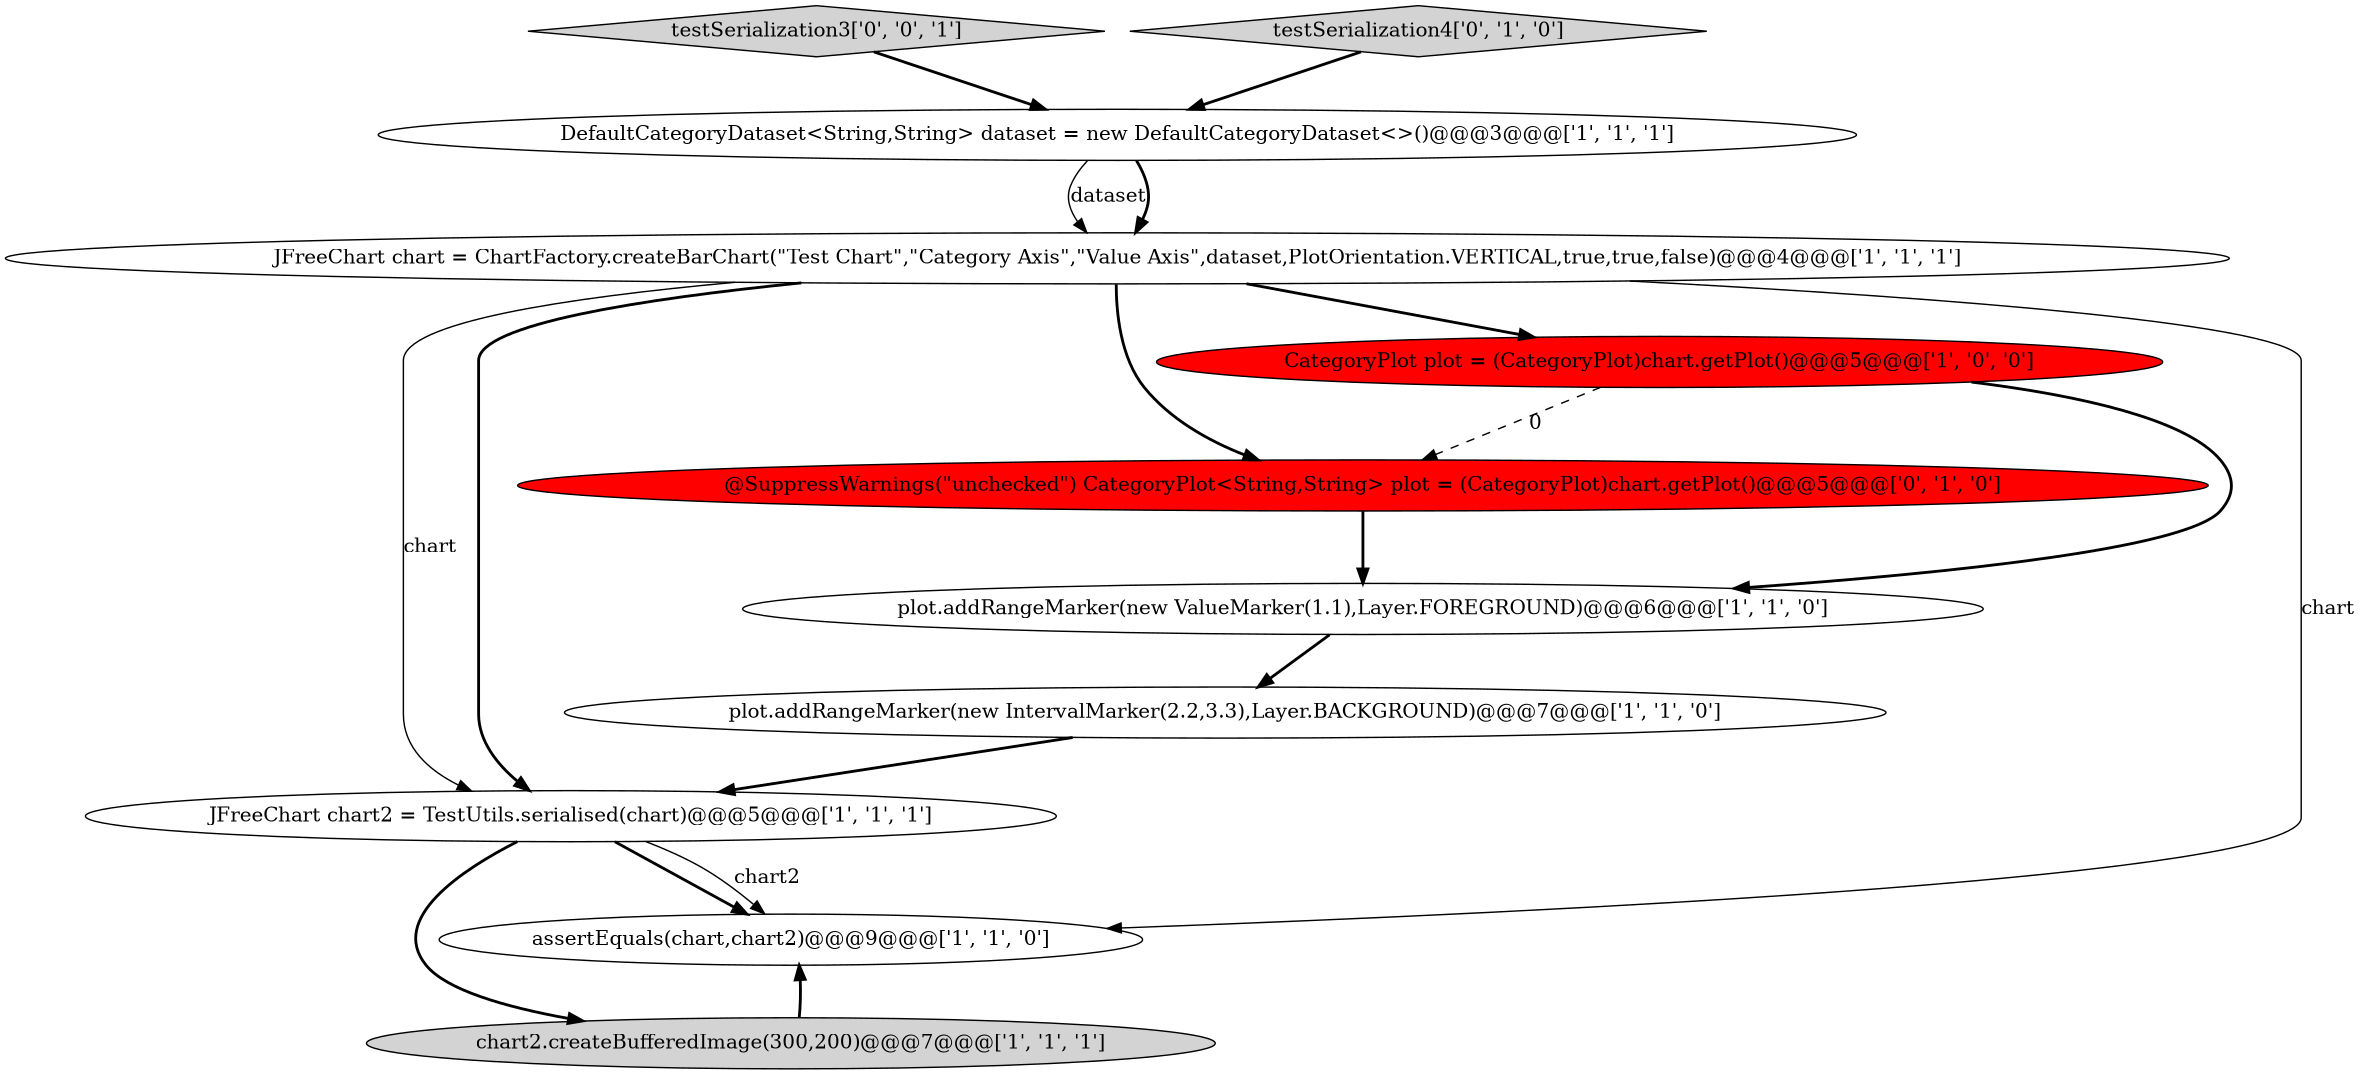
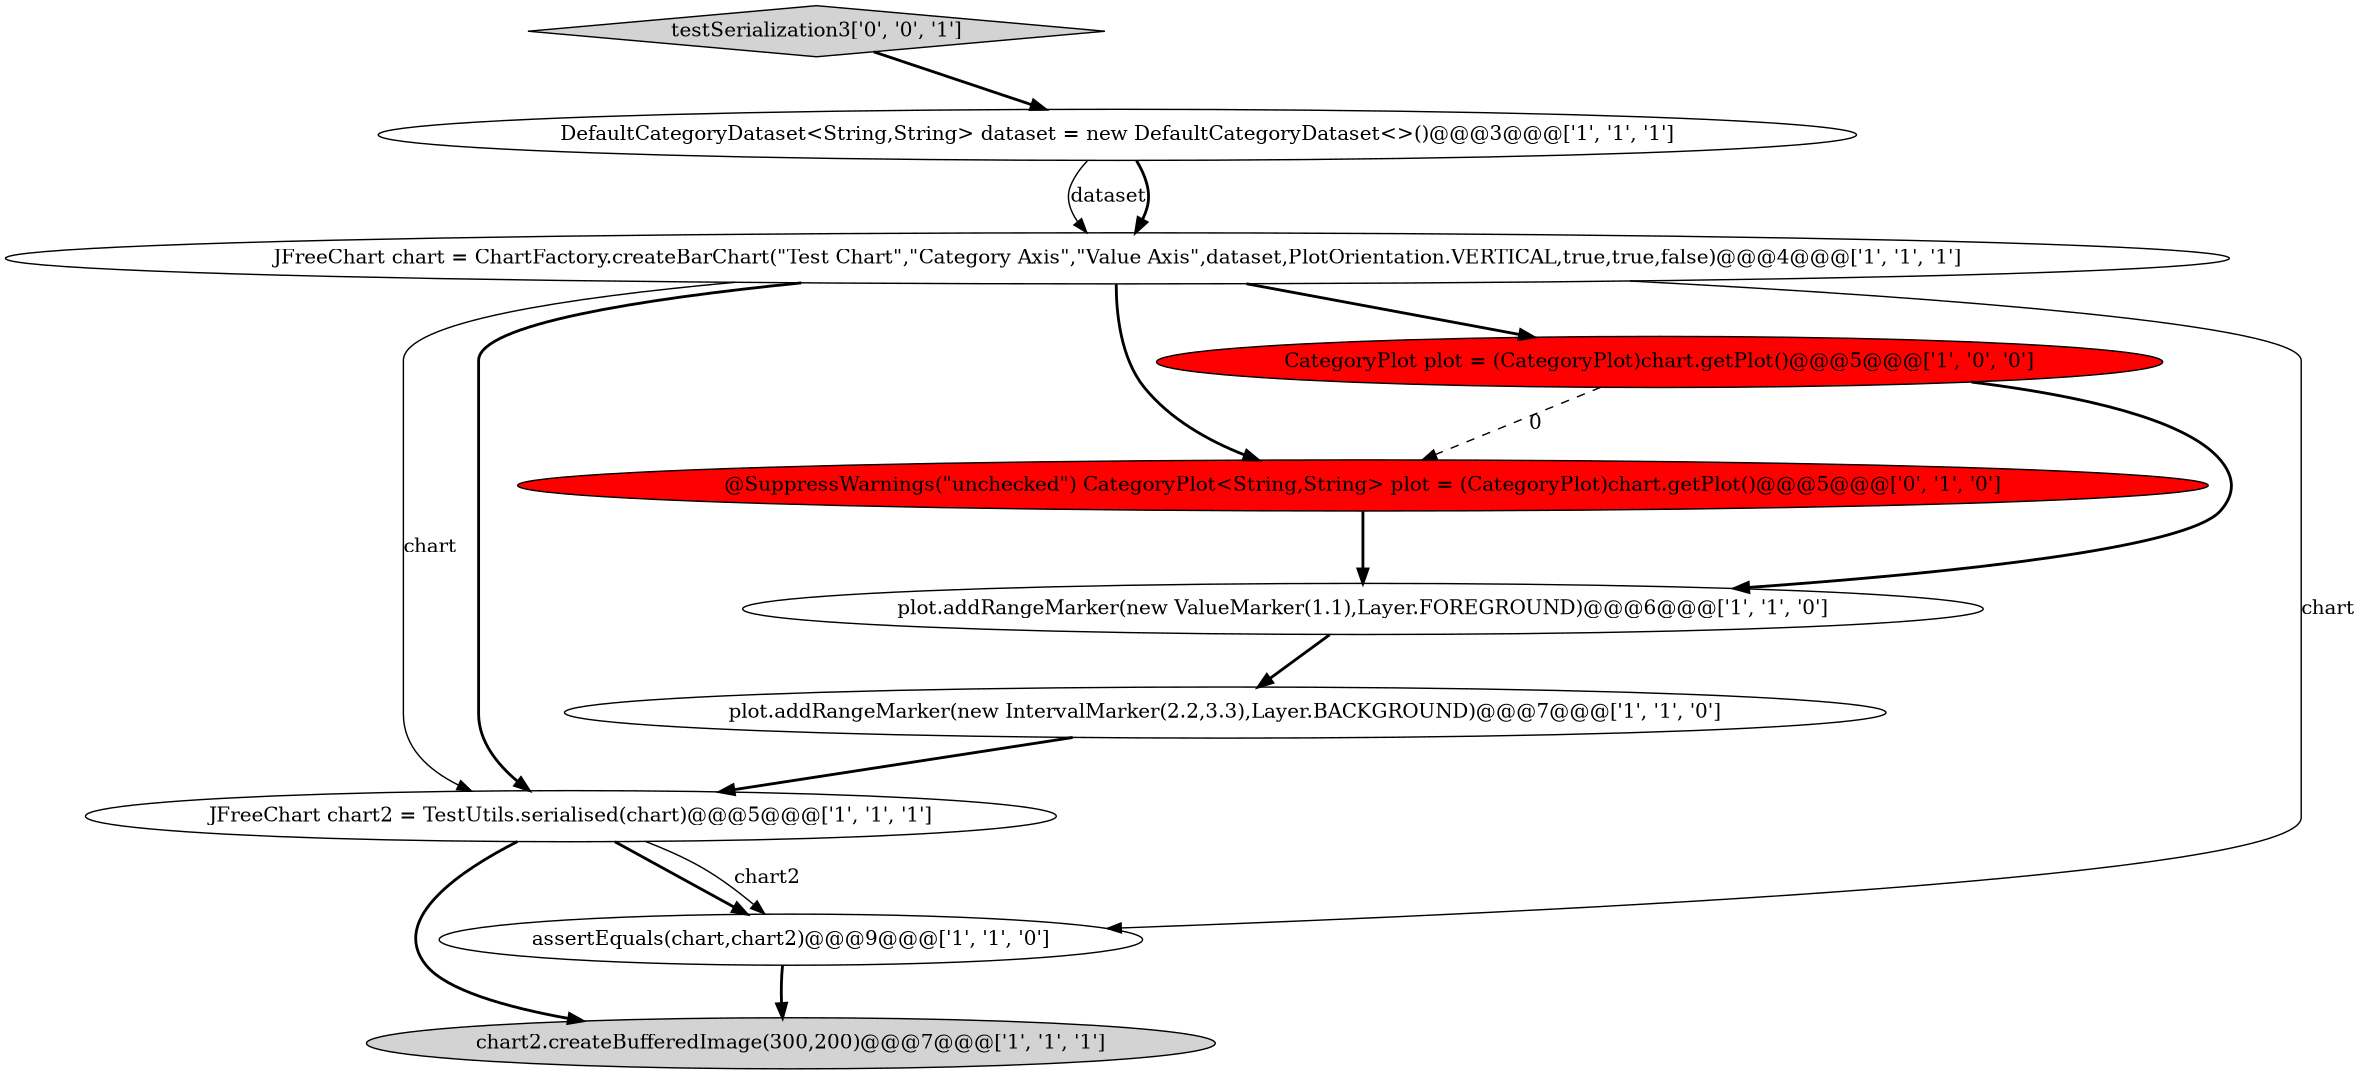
node "testSerialization4['0', '1', '0']": removed
edge "chart2.createBufferedImage(300,200)@@@7@@@['1', '1', '1']" -> "assertEquals(chart,chart2)@@@9@@@['1', '1', '0']": reversed
